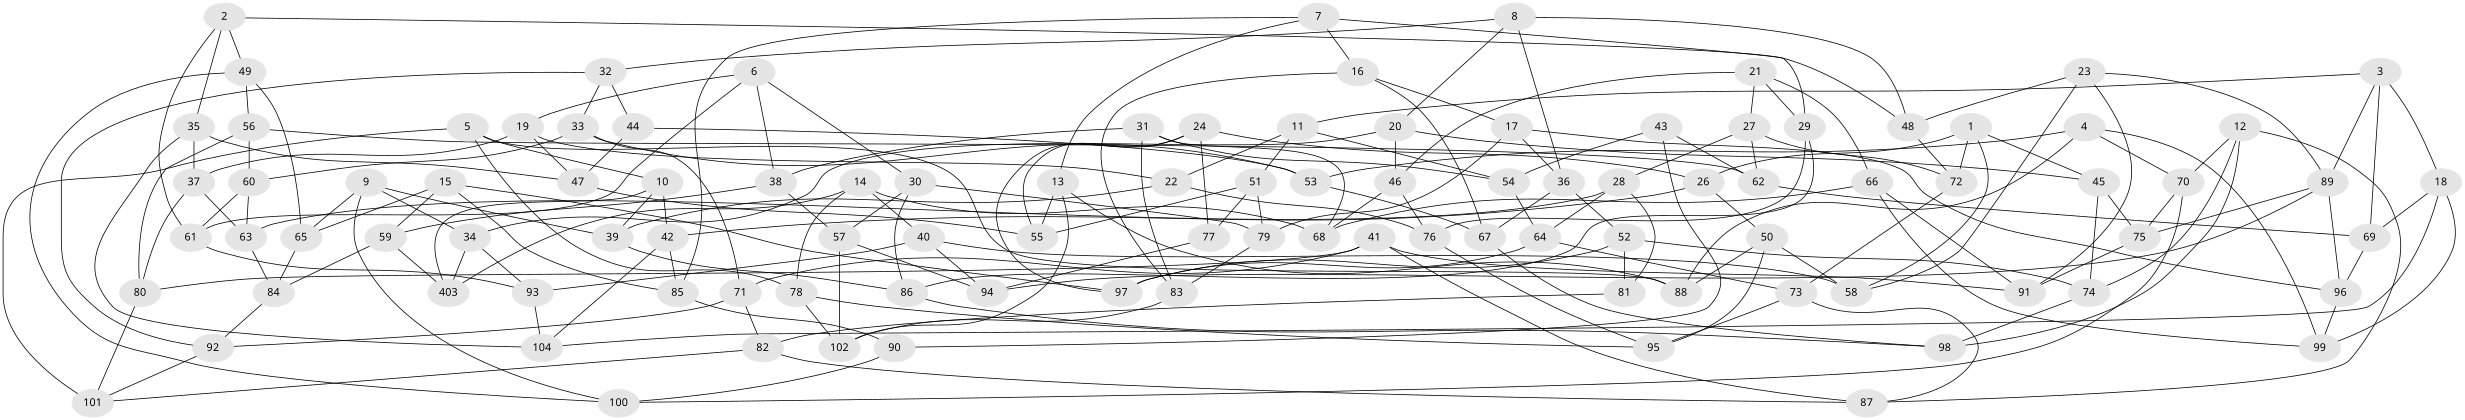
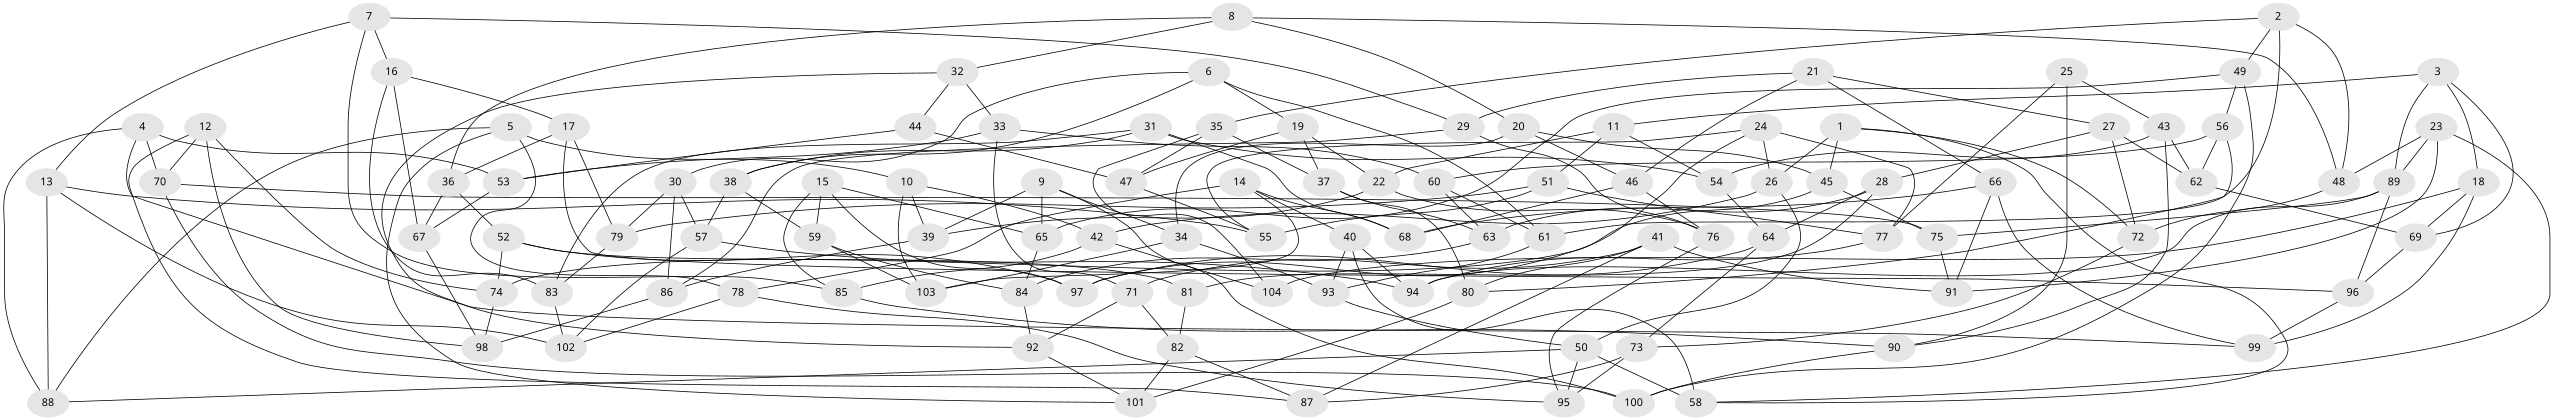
node "25": added
node "403": label "403" -> "103"
edge "93" -- "104": now "93" -- "50"
